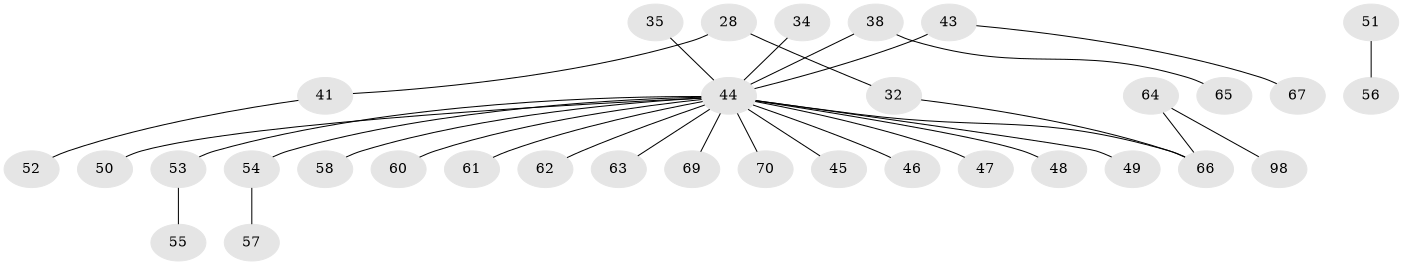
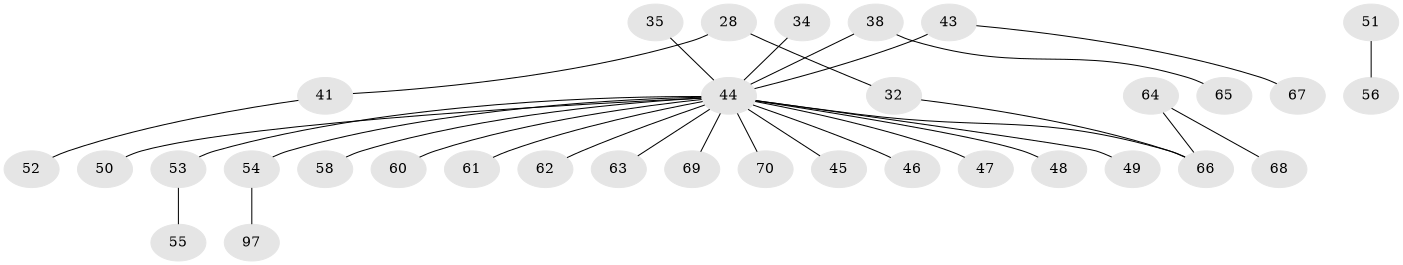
node "98": label "98" -> "68"
node "57": label "57" -> "97"
